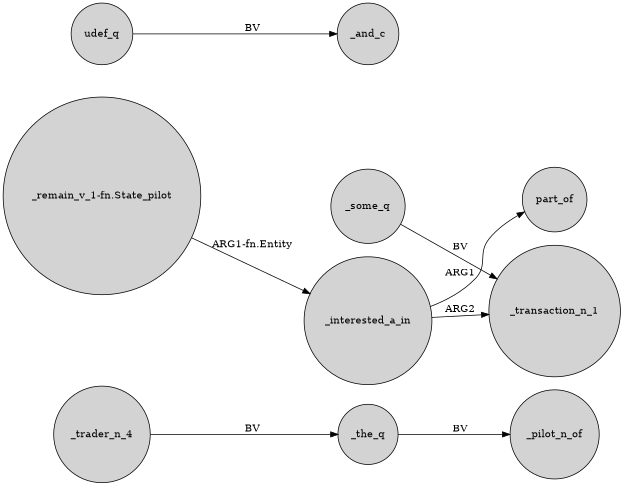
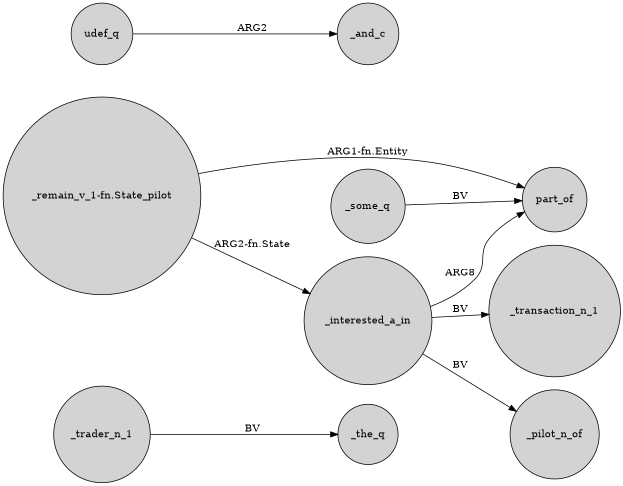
edge "udef_q" -> "_and_c": label "BV" -> "ARG2"
edge "_remain_v_1-fn.State_pilot" -> "part_of": added, label "ARG1-fn.Entity"
edge "_remain_v_1-fn.State_pilot" -> "_interested_a_in": label "ARG1-fn.Entity" -> "ARG2-fn.State"
edge "_some_q" -> "_transaction_n_1": now "_some_q" -> "part_of"
edge "_interested_a_in" -> "part_of": label "ARG1" -> "ARG8"
edge "_interested_a_in" -> "_transaction_n_1": label "ARG2" -> "BV"
node "_trader_n_4": label "_trader_n_4" -> "_trader_n_1"
edge "_the_q" -> "_pilot_n_of": now "_interested_a_in" -> "_pilot_n_of"
